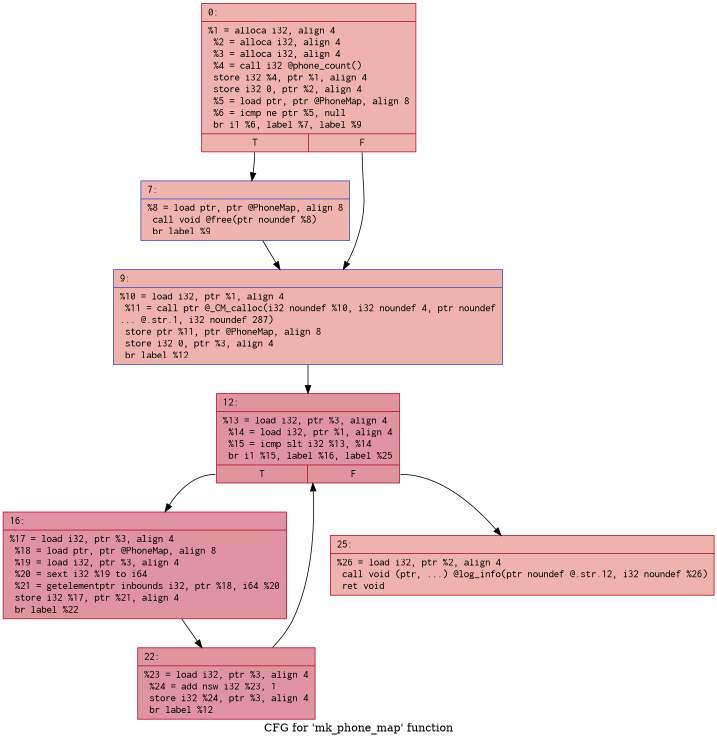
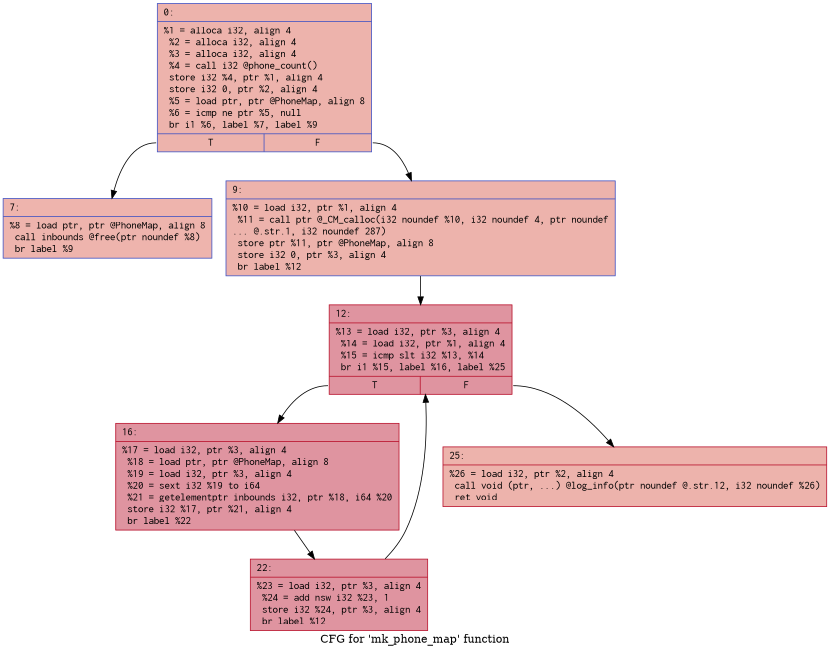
node "0:": color #b70d28ff -> #3d50c3ff
node "7:": text "call void @free(ptr noundef %8)" -> "call inbounds @free(ptr noundef %8)"
edge "7:" -> "9:": removed
